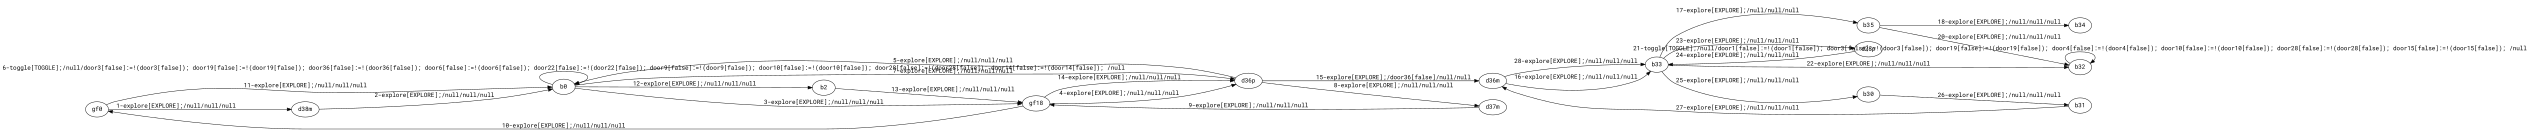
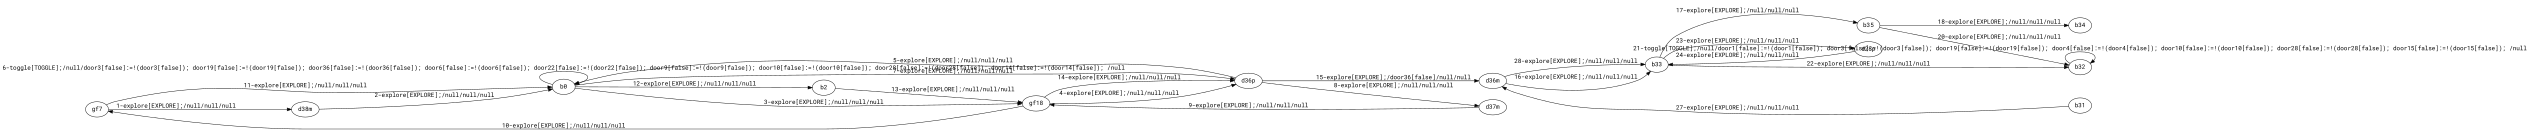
node "b30": removed
node "gf0": label "gf0" -> "gf7"
